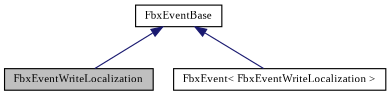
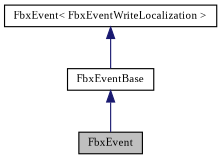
edge "FbxEvent< FbxEventWriteLocalization >" -> "FbxEventBase": reversed
node "FbxEventWriteLocalization": label "FbxEventWriteLocalization" -> "FbxEvent"
